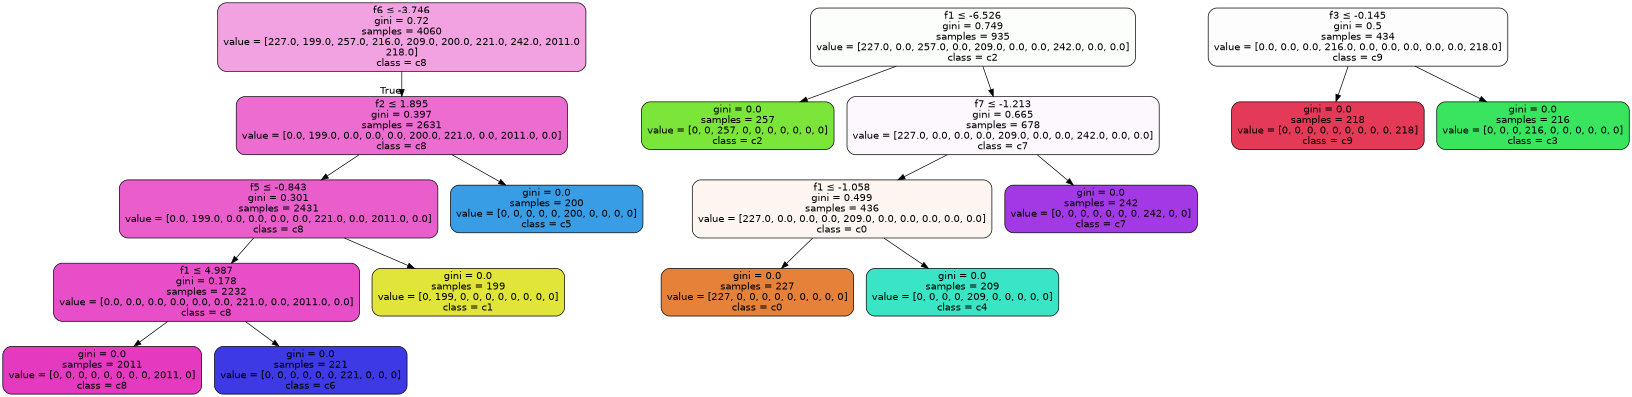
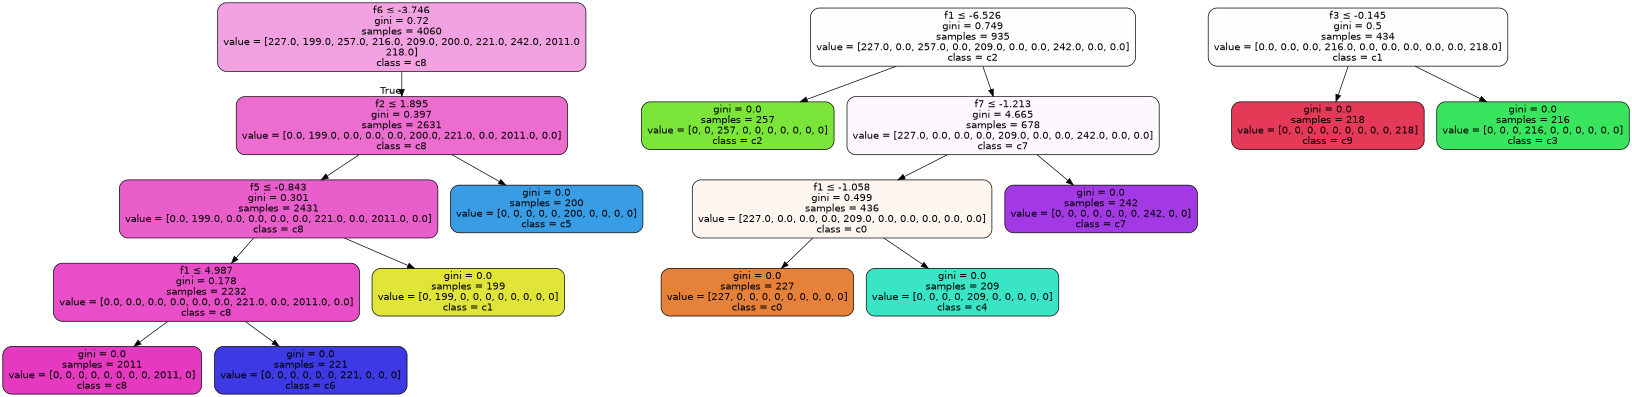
node "f3 ≤ -0.145": text "class = c9" -> "class = c1"
node "f7 ≤ -1.213": text "gini = 0.665" -> "gini = 4.665"
